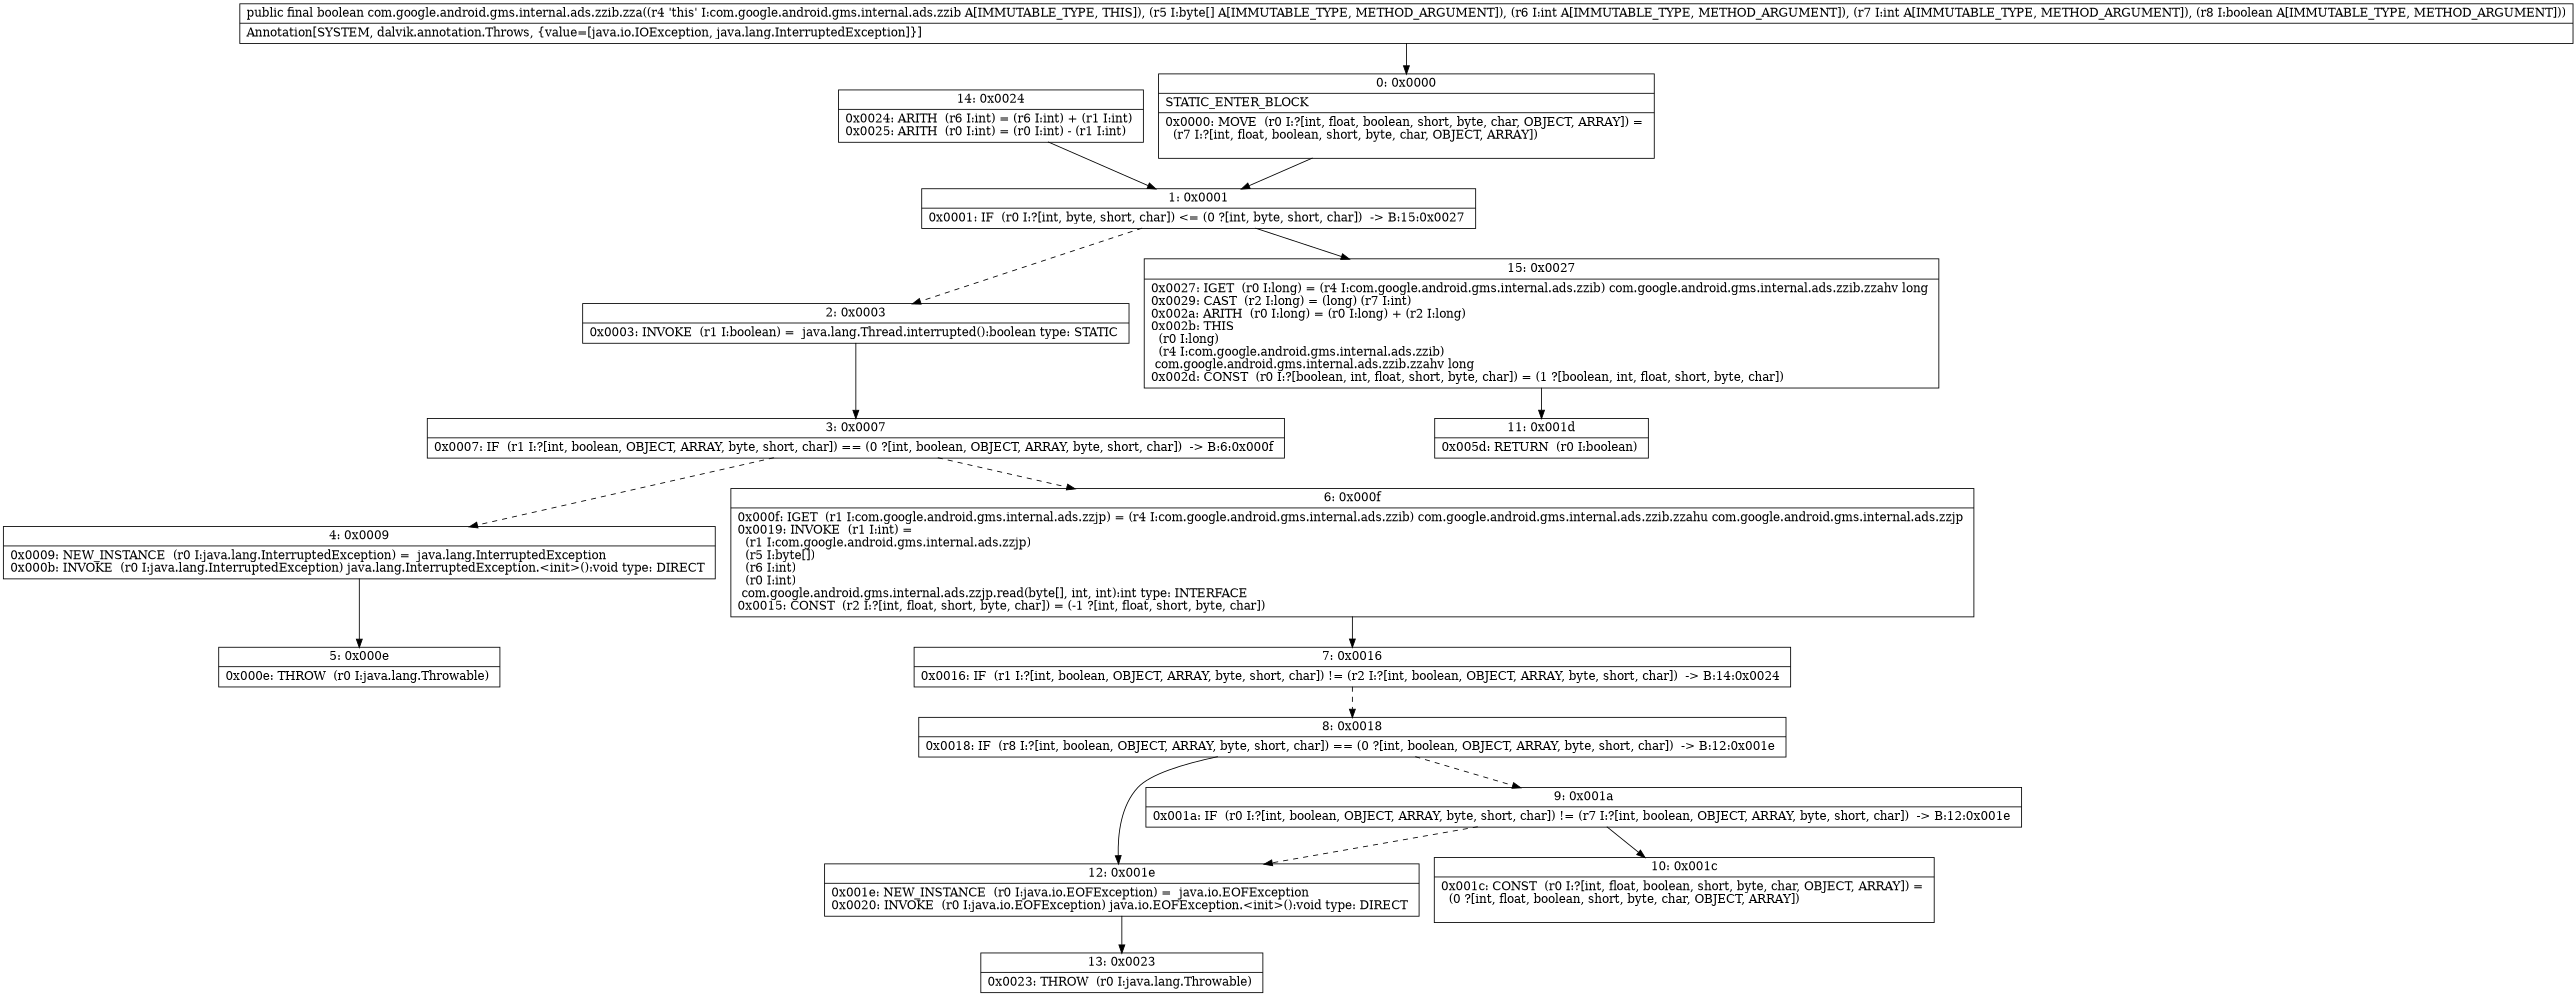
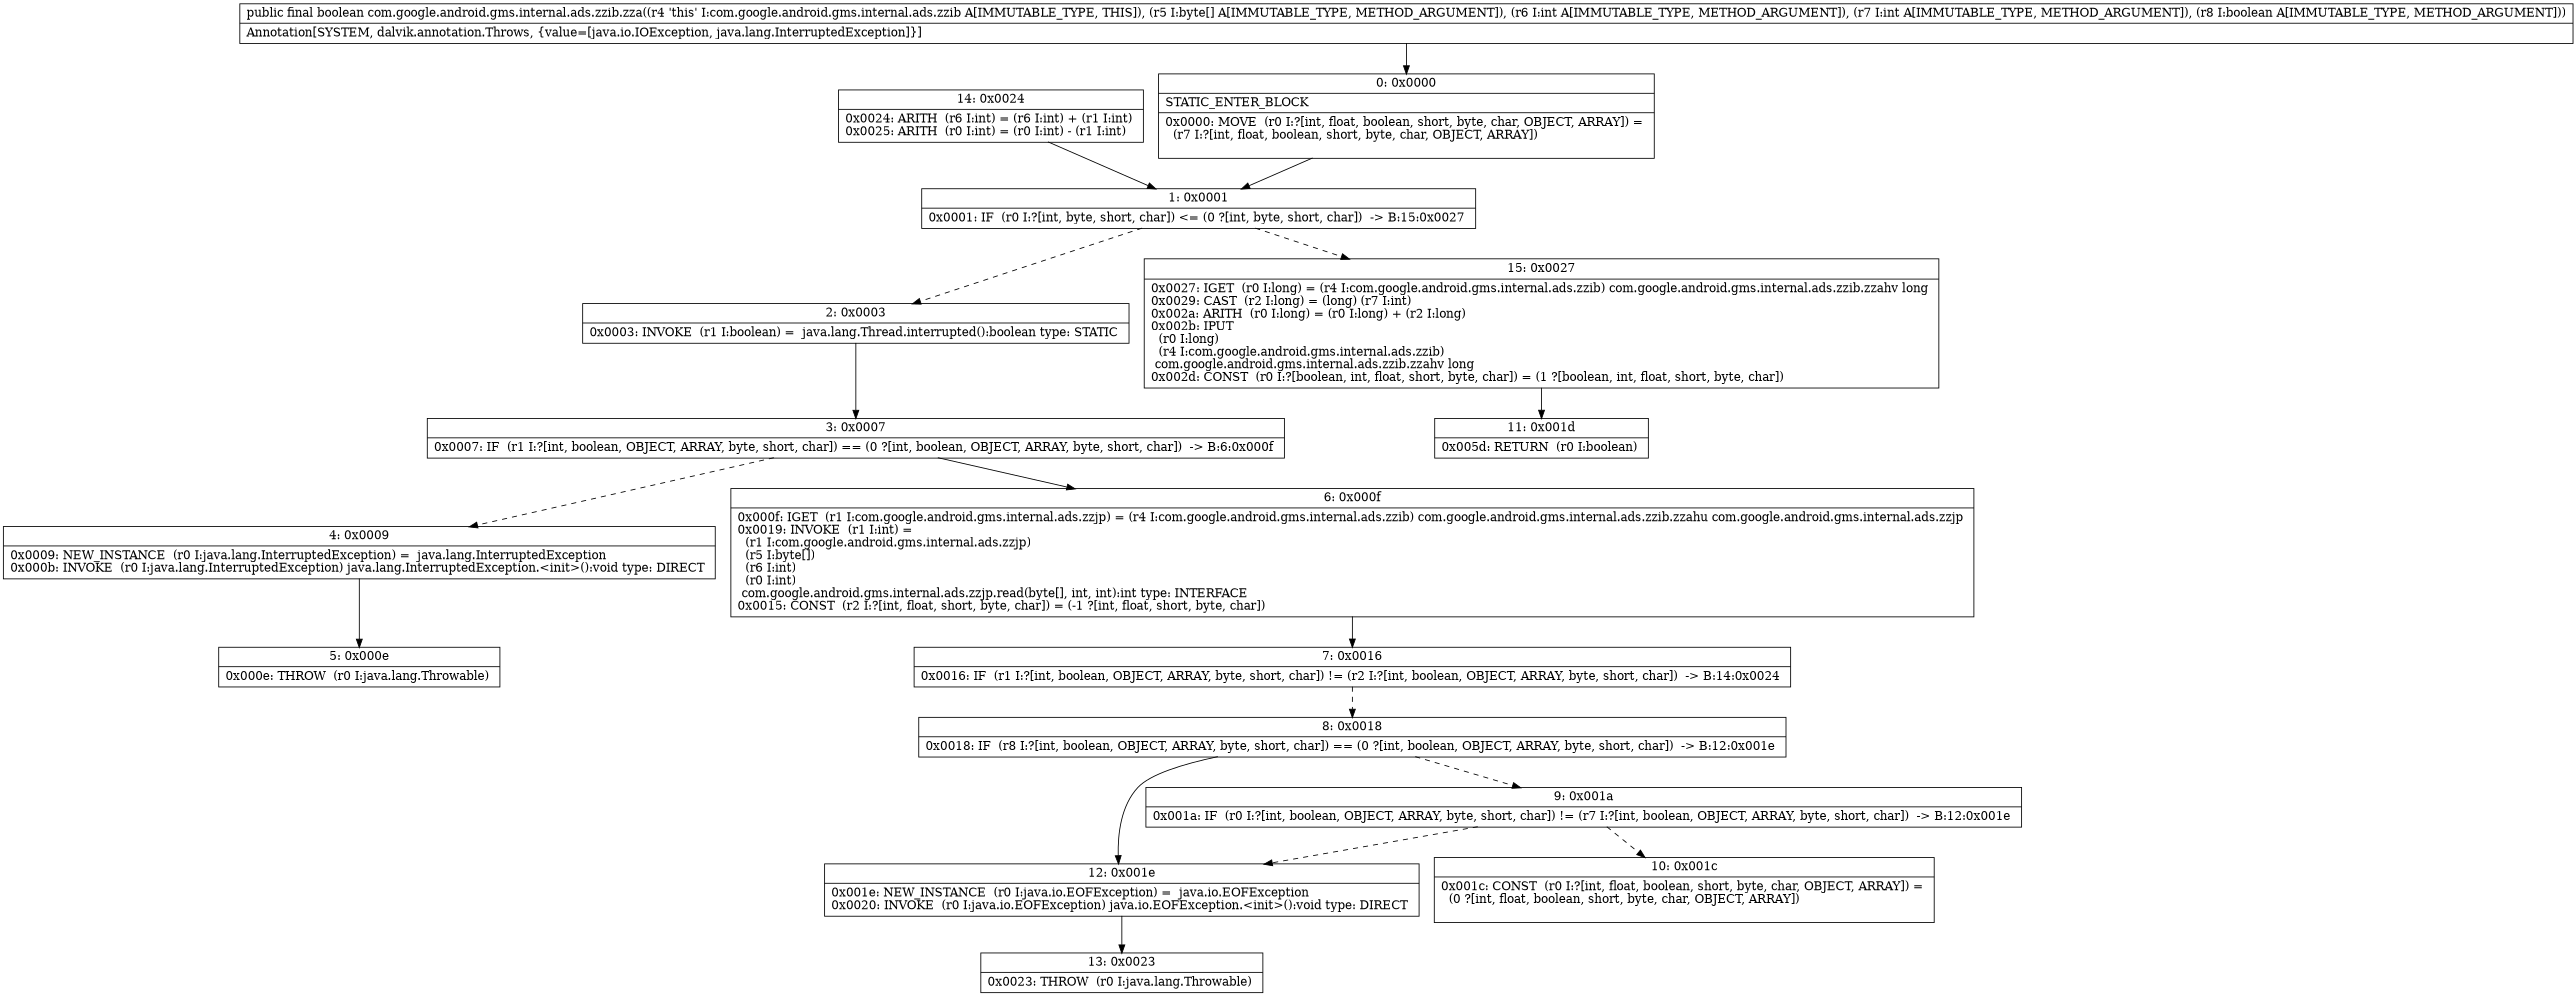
edge "1: 0x0001" -> "15: 0x0027": style solid -> dashed
node "15: 0x0027": text "0x002b: THIS" -> "0x002b: IPUT"
edge "3: 0x0007" -> "6: 0x000f": style dashed -> solid
edge "9: 0x001a" -> "10: 0x001c": style solid -> dashed
